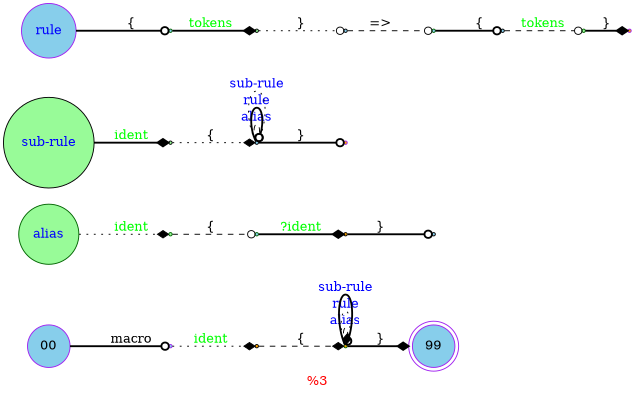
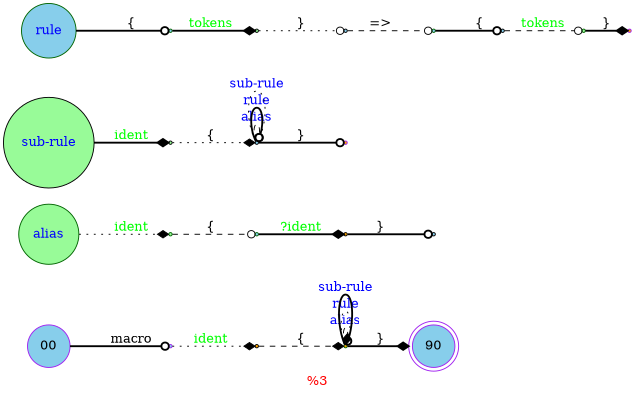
node "rule": color purple -> darkgreen
node "99": label "99" -> "90"
